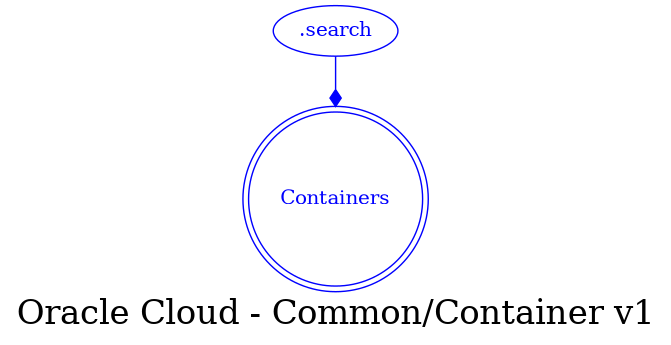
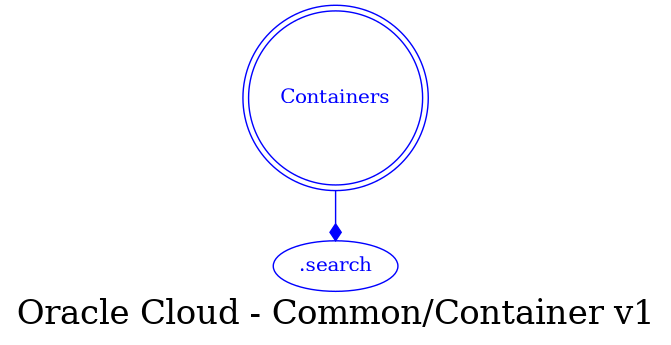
edge ".search" -> "Containers": reversed
